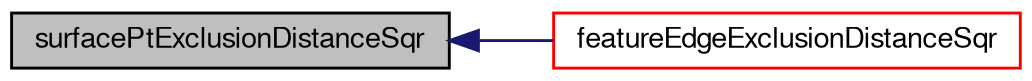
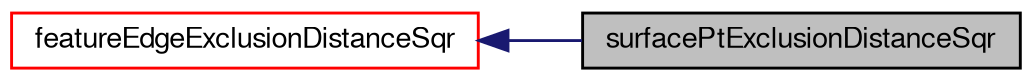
edge "featureEdgeExclusionDistanceSqr" -> "surfacePtExclusionDistanceSqr": reversed
